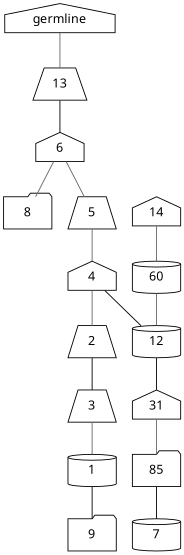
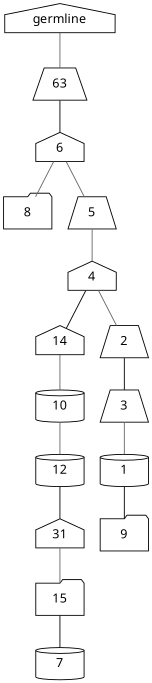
node "13": label "13" -> "63"
node "60": label "60" -> "10"
edge "4" -- "12": now "4" -- "14"
node "85": label "85" -> "15"
